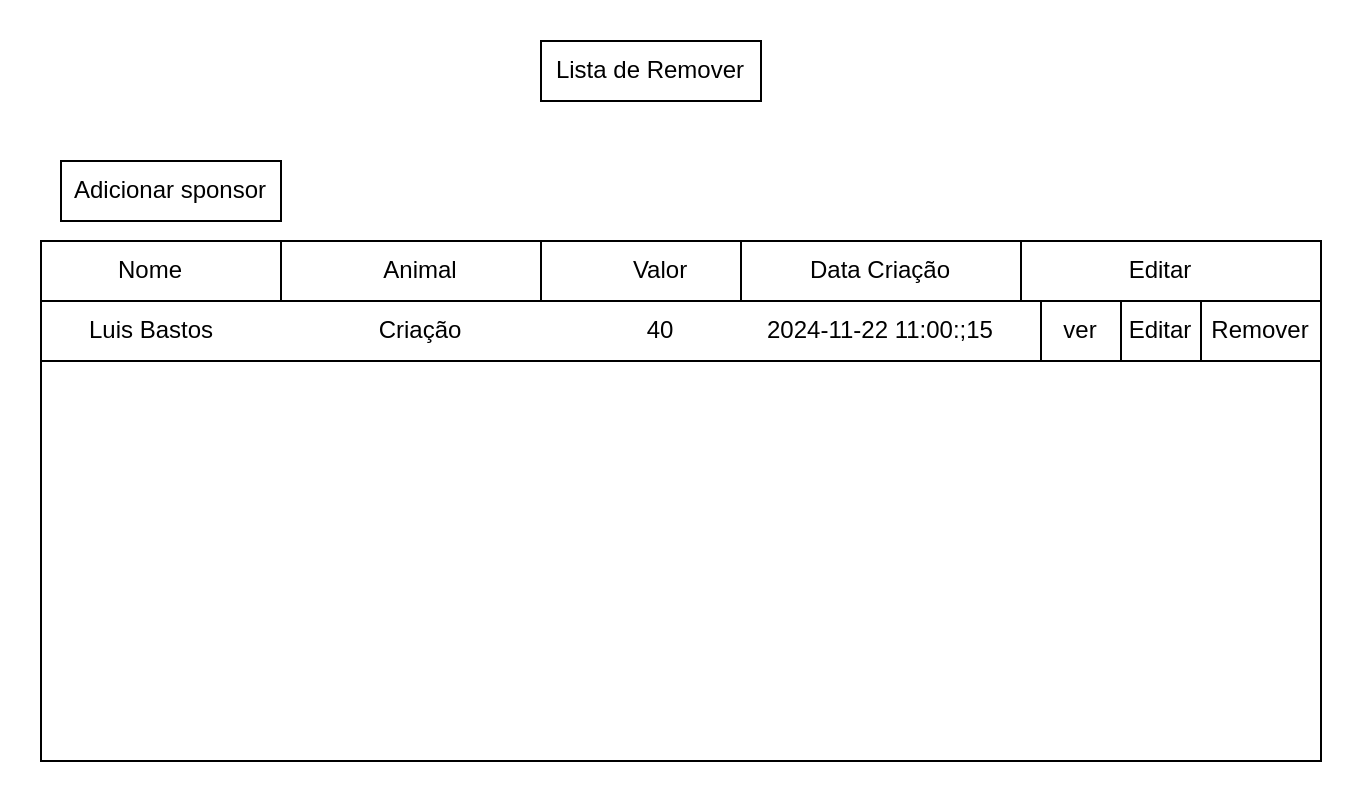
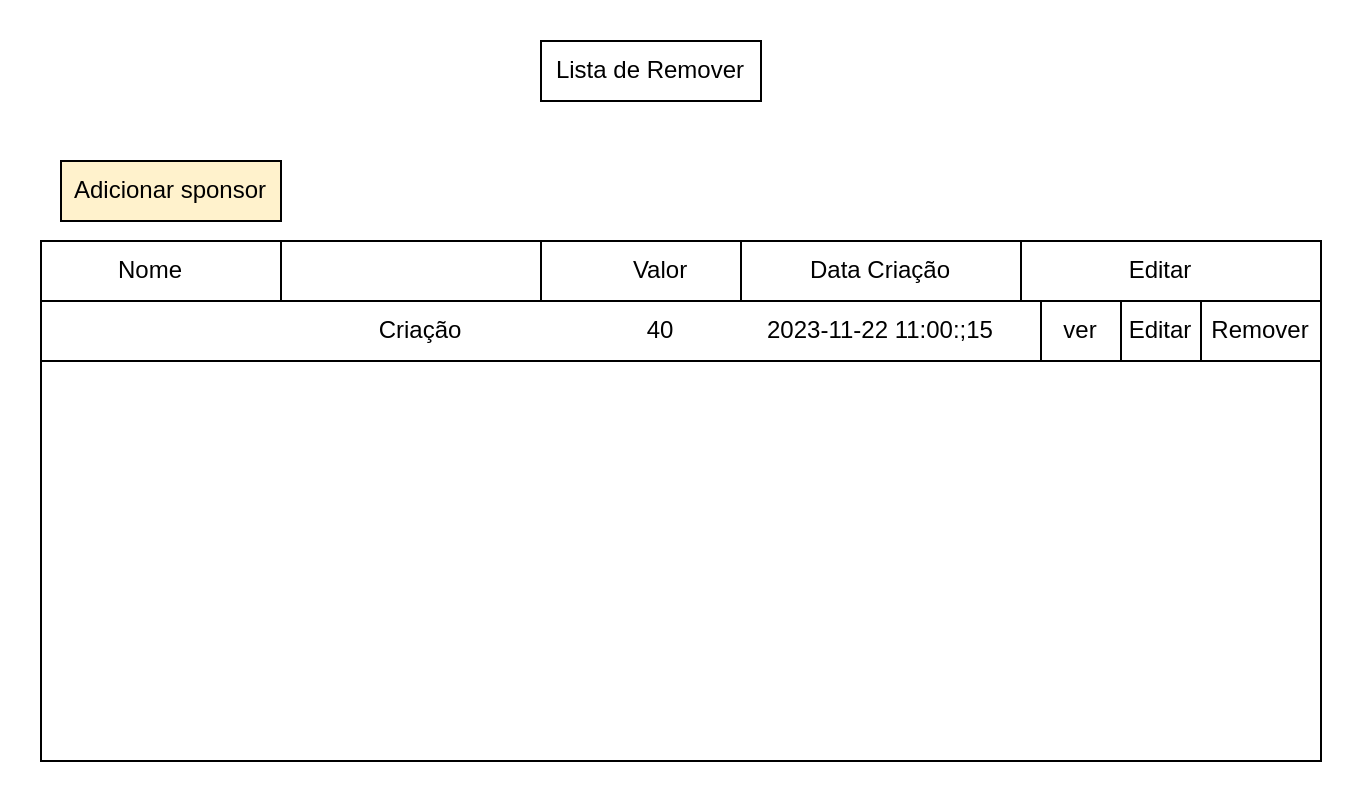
node "Adicionar sponsor": fillcolor #ffffff -> #fff2cc
node "Animal": removed
node "Luis Bastos": removed
node "2024-11-22 11:00:;15": label "2024-11-22 11:00:;15" -> "2023-11-22 11:00:;15"
